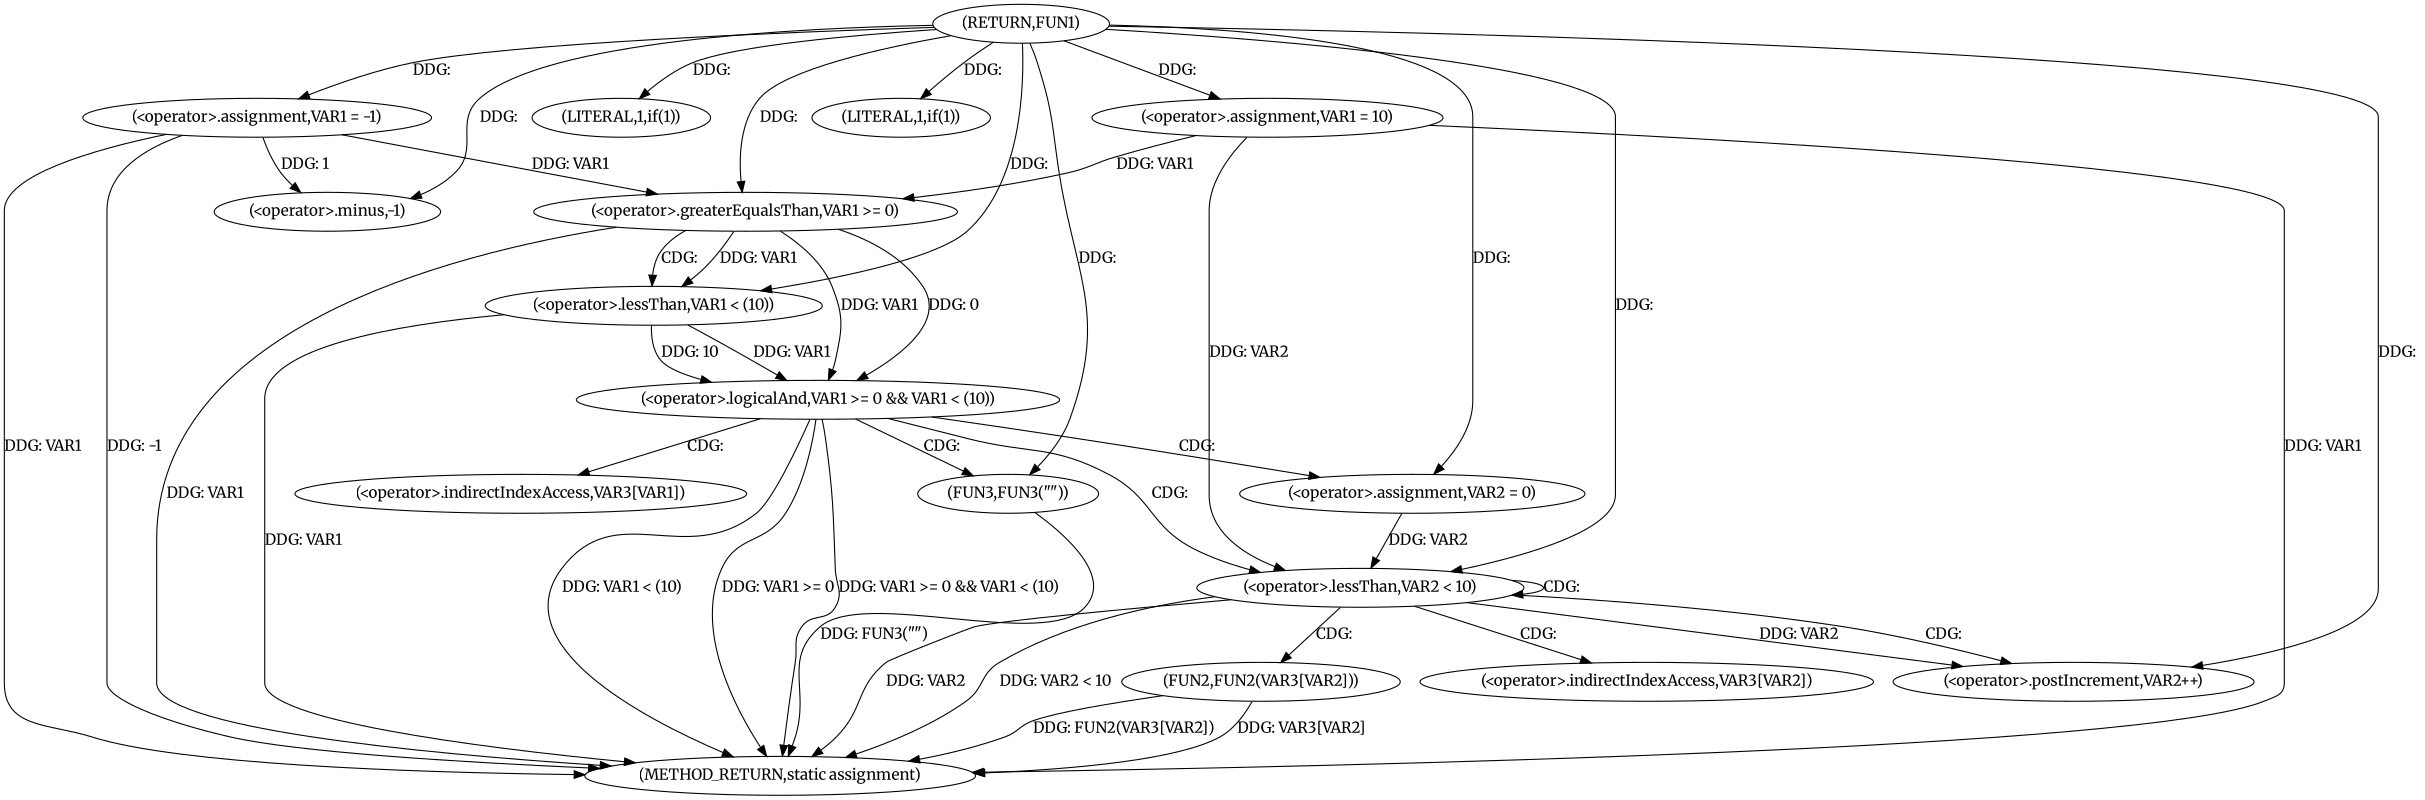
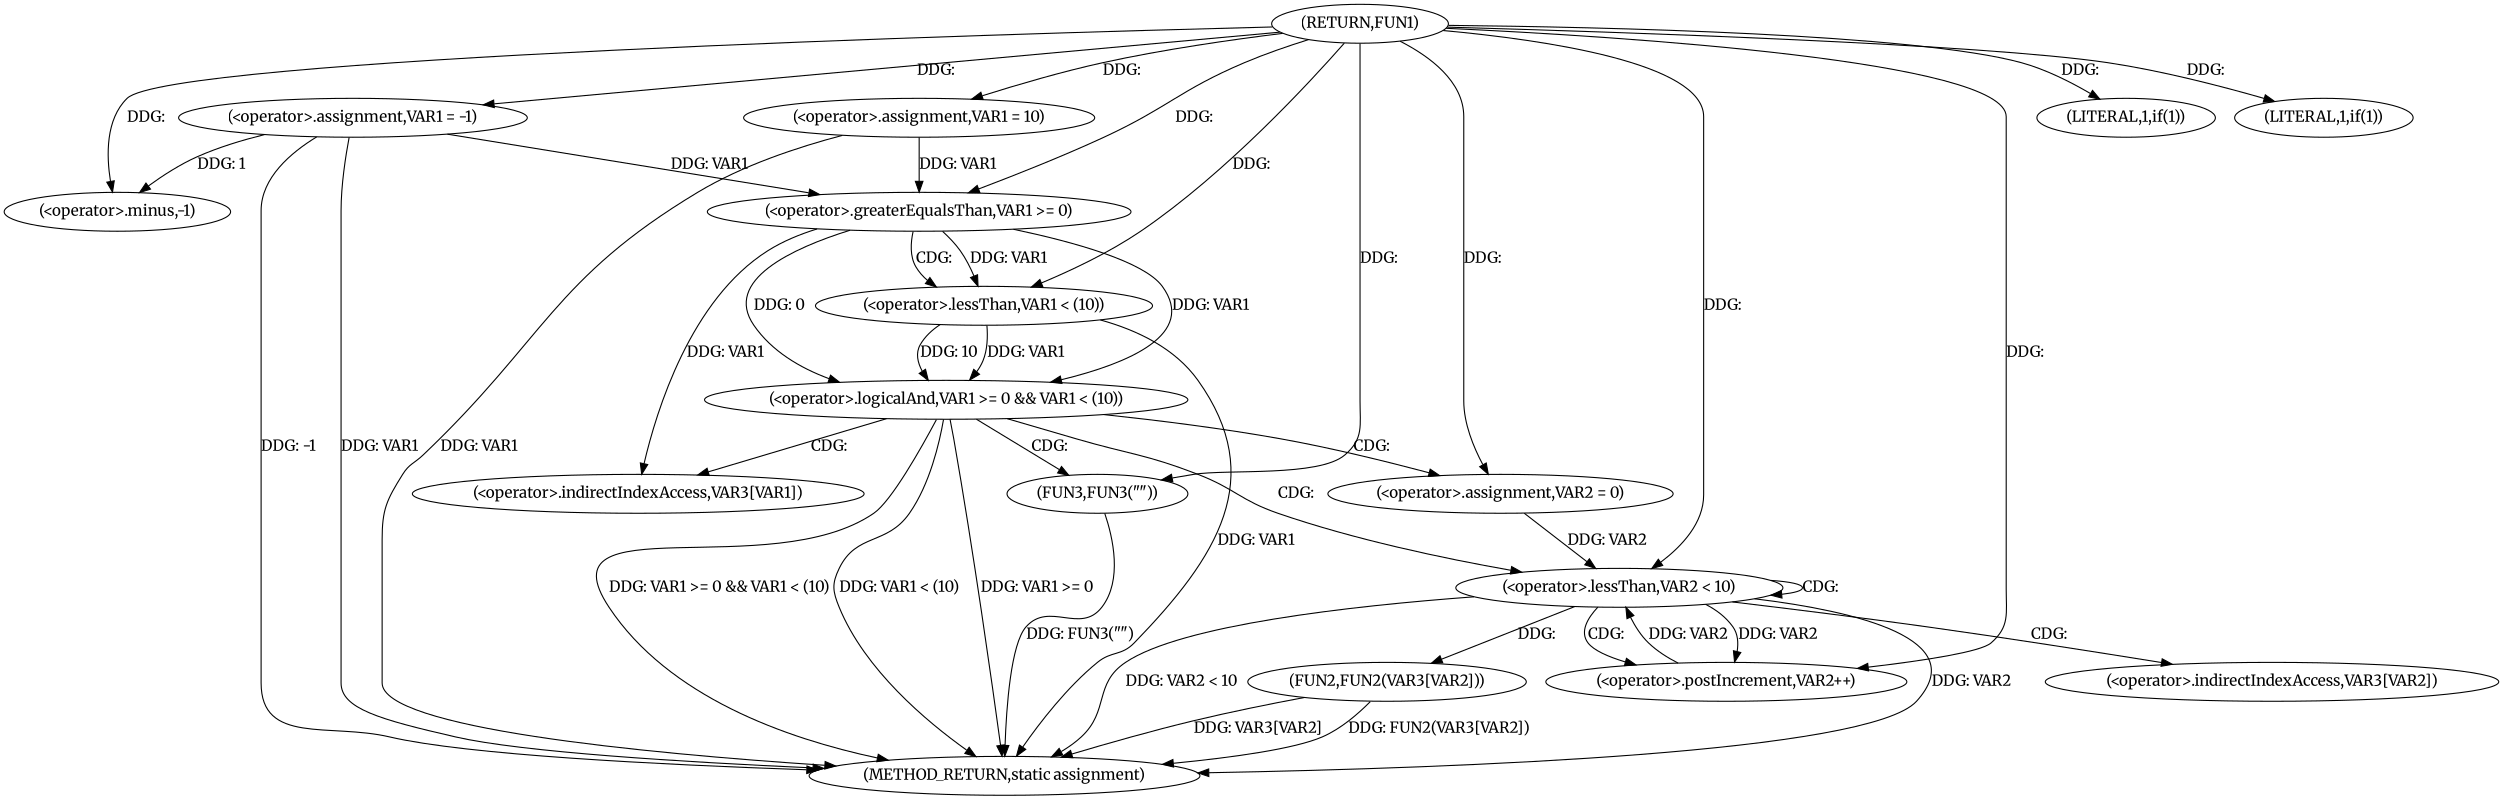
edge "(<operator>.assignment,VAR1 = 10)" -> "(<operator>.lessThan,VAR2 < 10)": now "(<operator>.postIncrement,VAR2++)" -> "(<operator>.lessThan,VAR2 < 10)"
edge "(<operator>.greaterEqualsThan,VAR1 >= 0)" -> "(METHOD_RETURN,static assignment)": now "(<operator>.greaterEqualsThan,VAR1 >= 0)" -> "(<operator>.indirectIndexAccess,VAR3[VAR1])"
edge "(<operator>.lessThan,VAR2 < 10)" -> "(FUN2,FUN2(VAR3[VAR2]))": label "CDG: " -> "DDG: "
